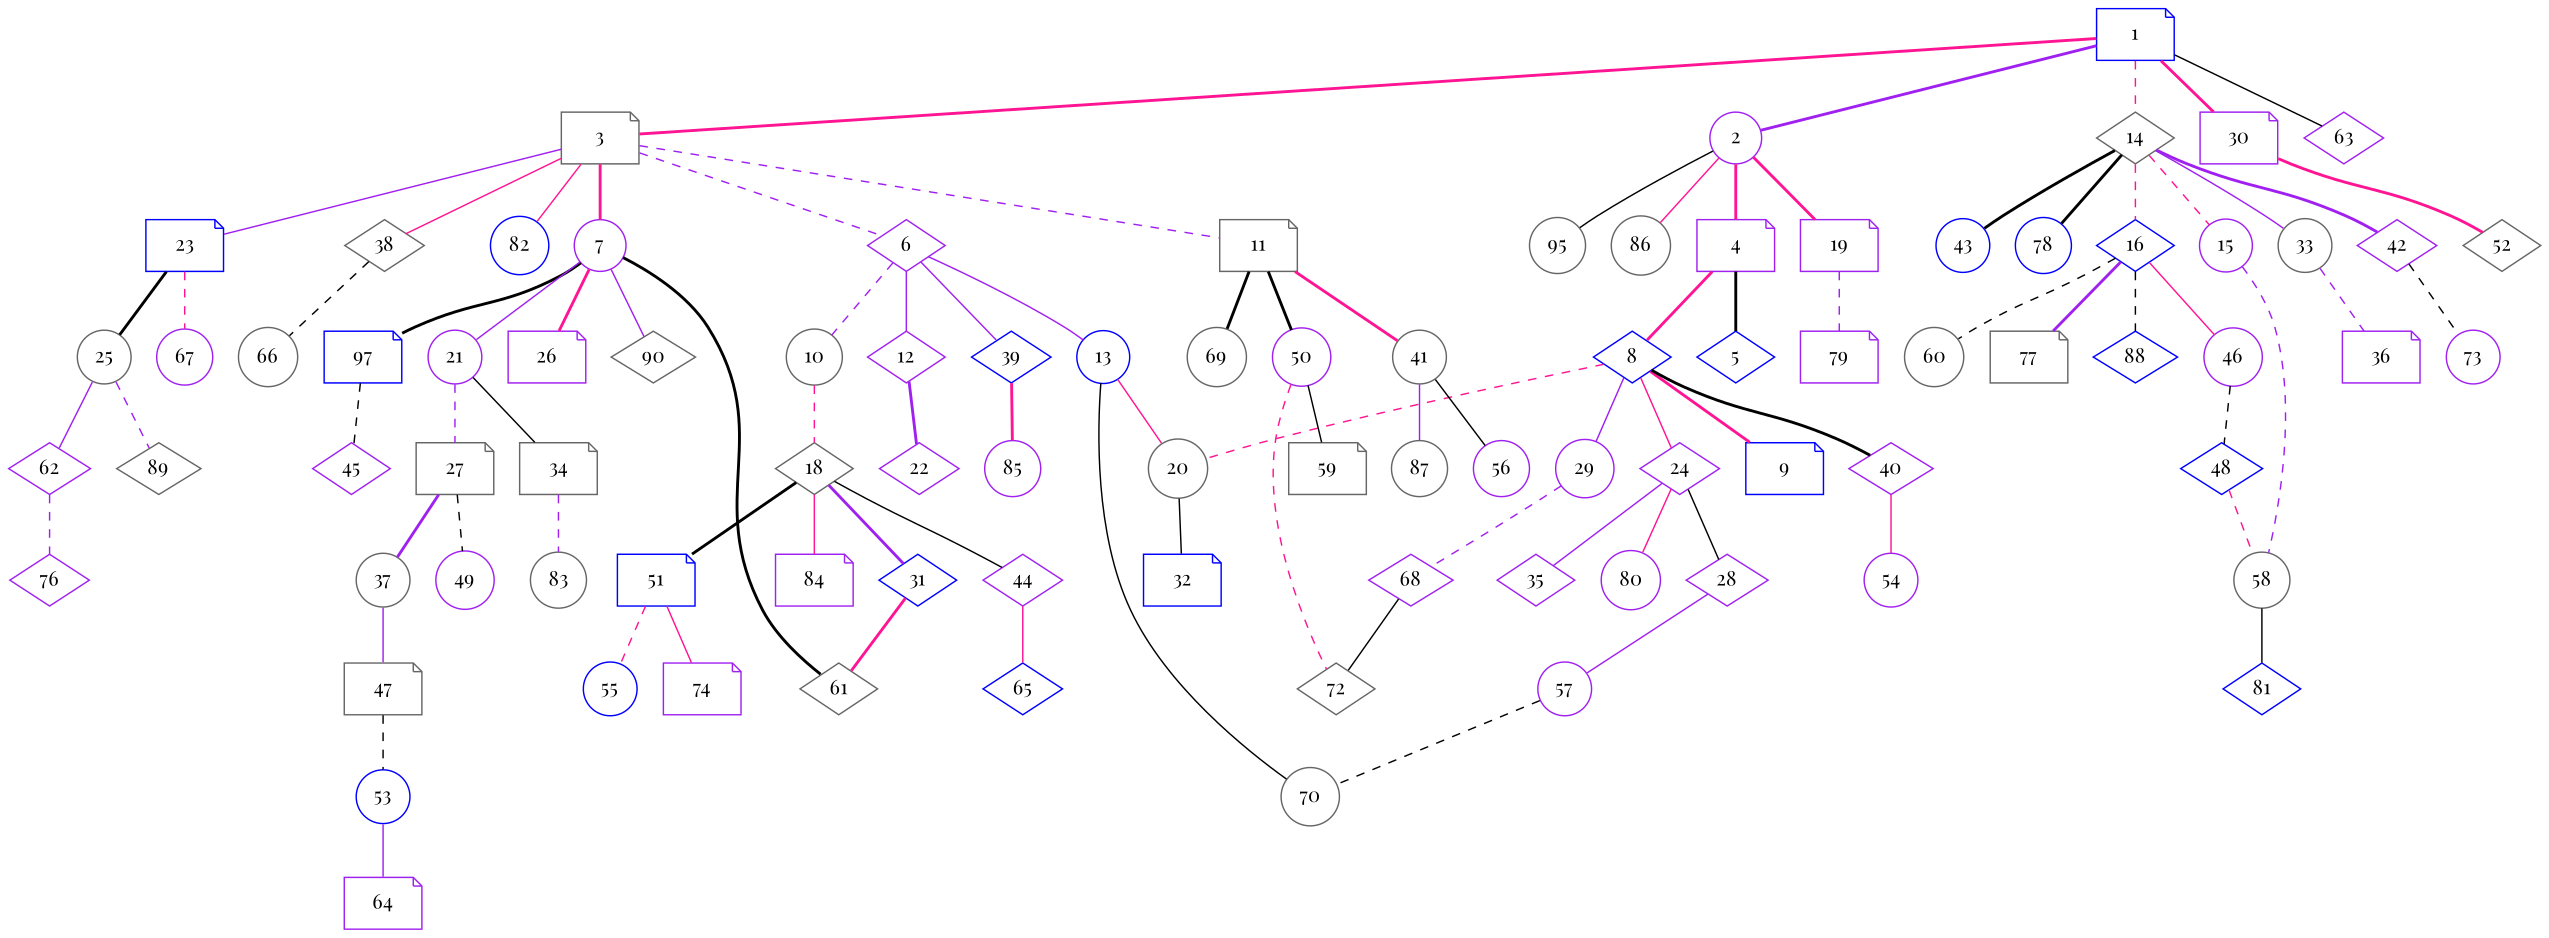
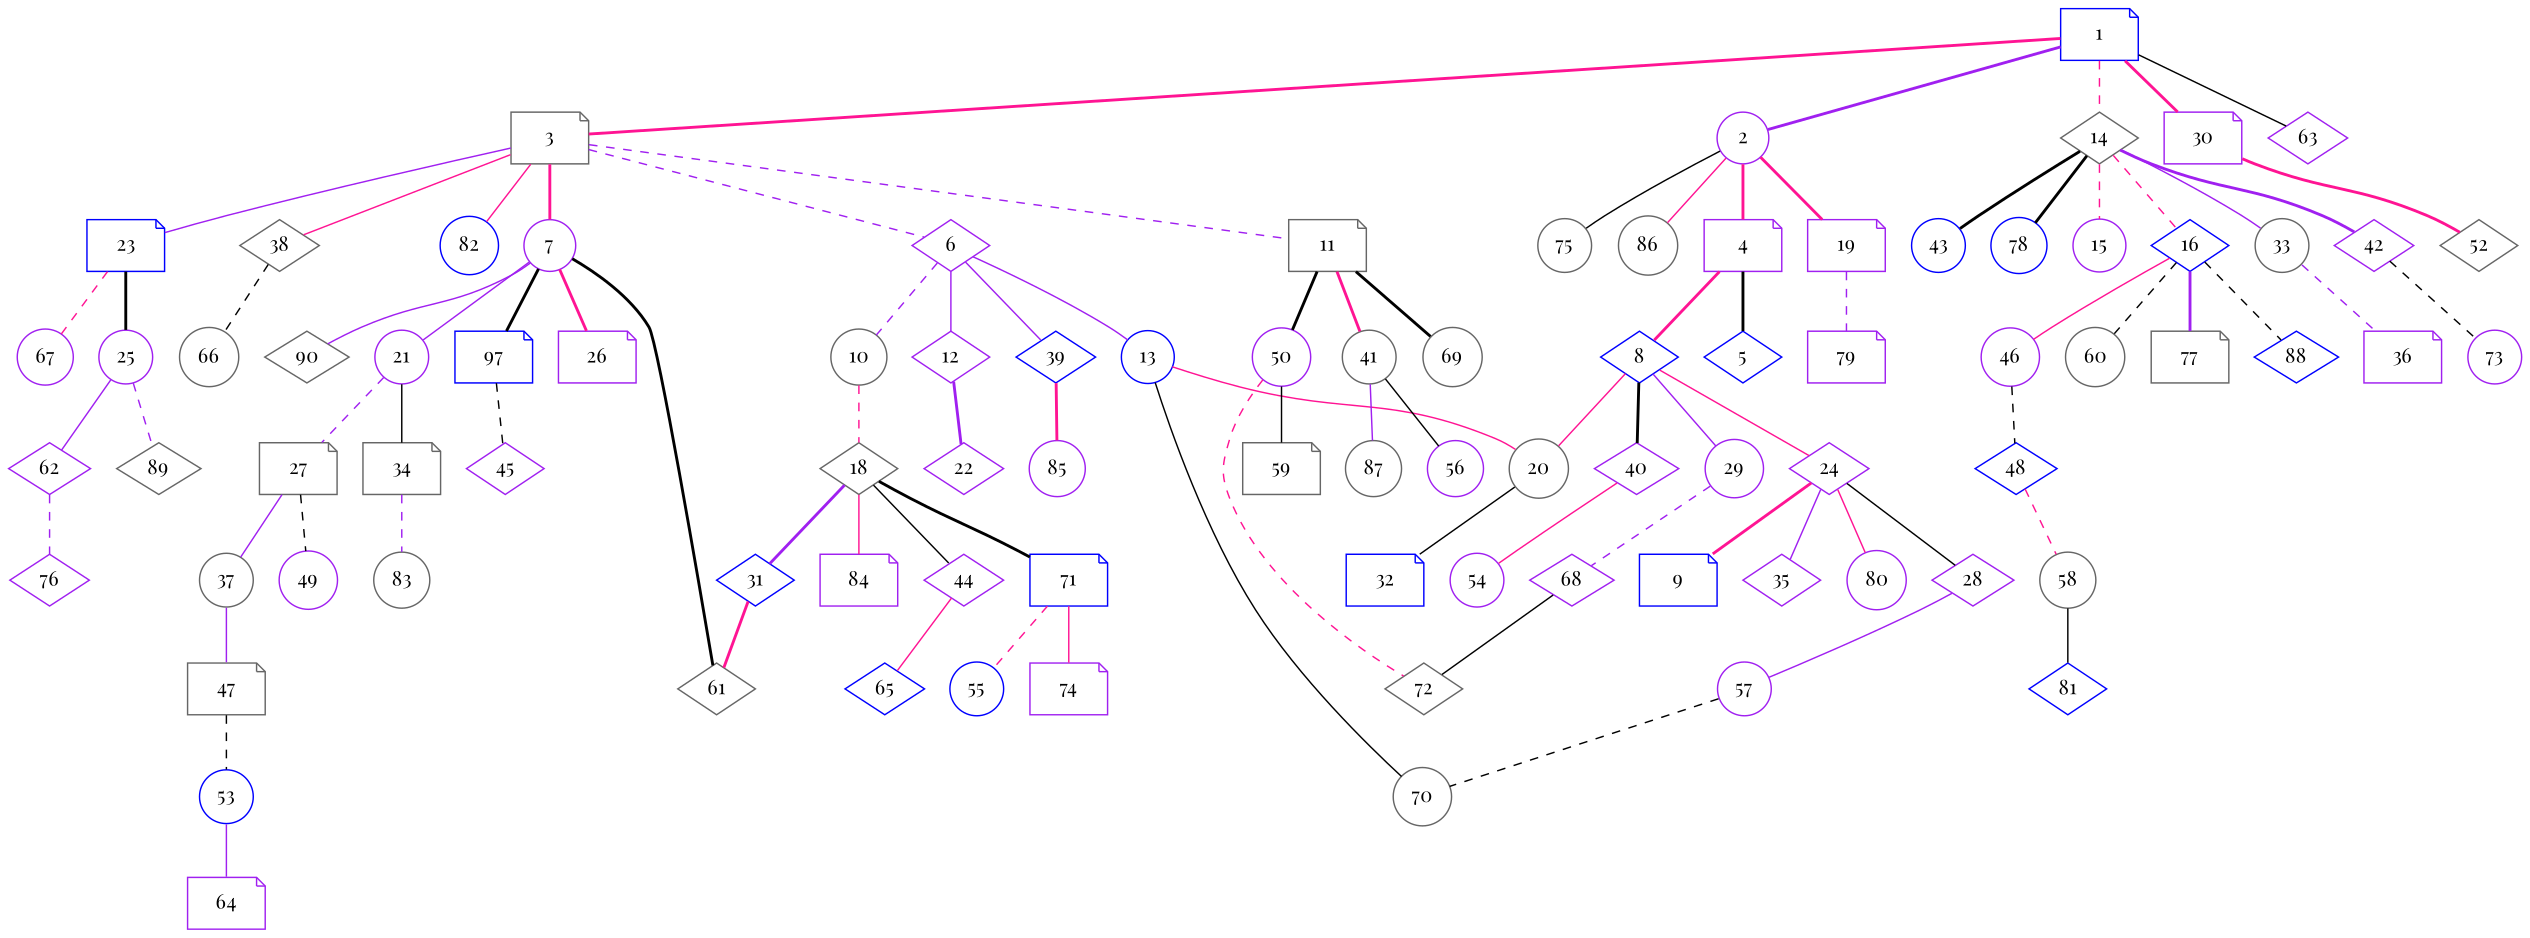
node "95": label "95" -> "75"
node "25": color gray40 -> purple
edge "15" -- "58": removed
edge "8" -- "9": now "24" -- "9"
edge "8" -- "20": style dashed -> solid
edge "27" -- "37": style bold -> solid
node "51": label "51" -> "71"
